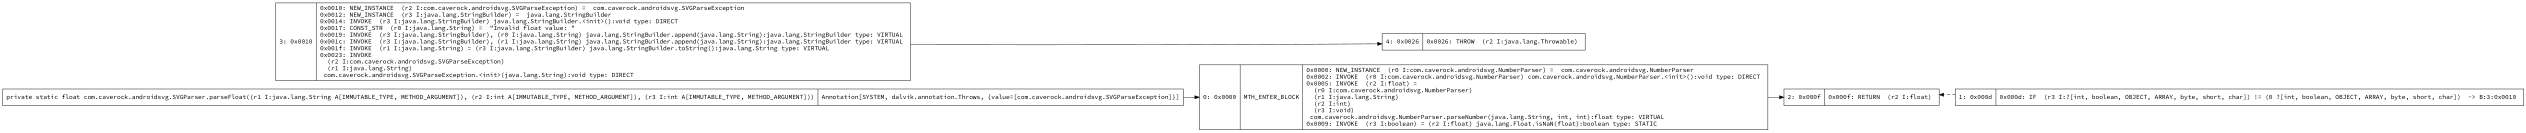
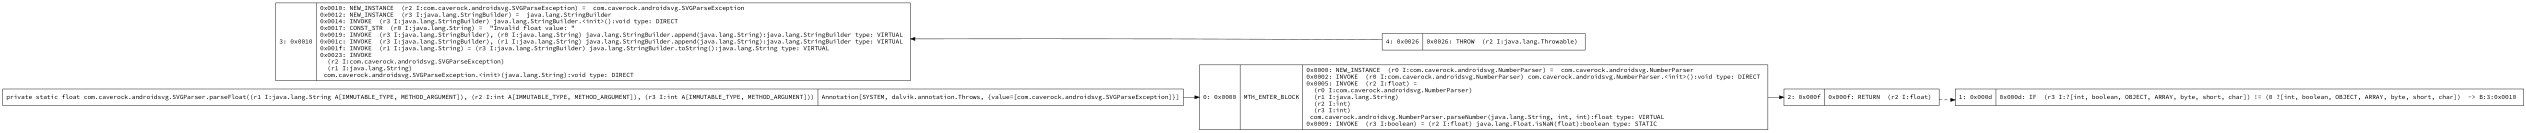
edge "3: 0x0010" -> "4: 0x0026": reversed
edge "1: 0x000d" -> "2: 0x000f": reversed
node "0: 0x0000": text "(r3 I:void)" -> "(r3 I:int)"
